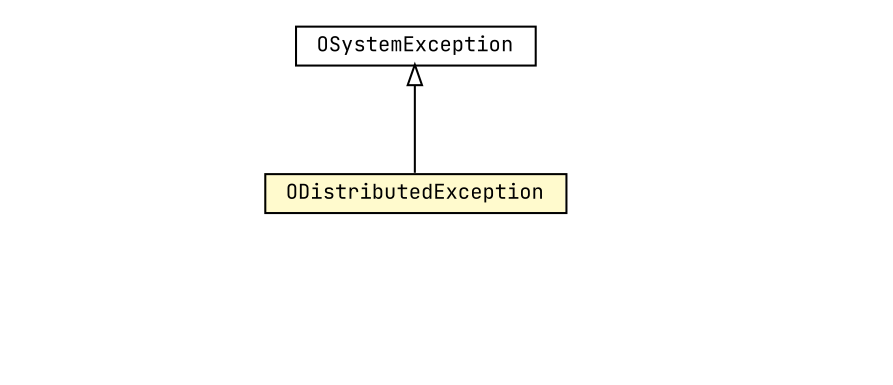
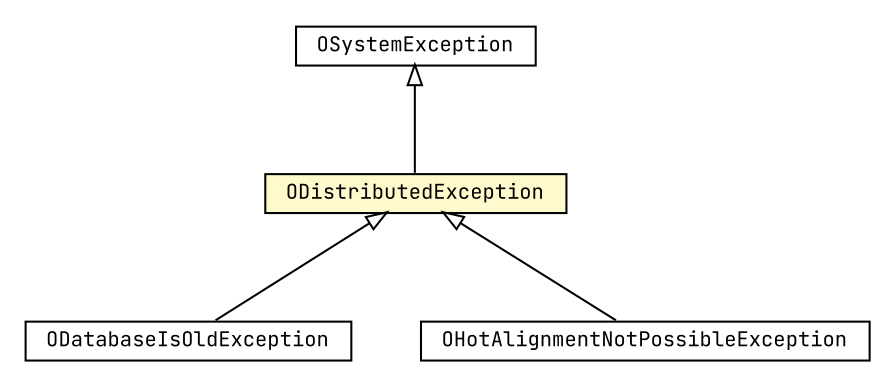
node "ODatabaseIsOldException": added
node "OHotAlignmentNotPossibleException": added
